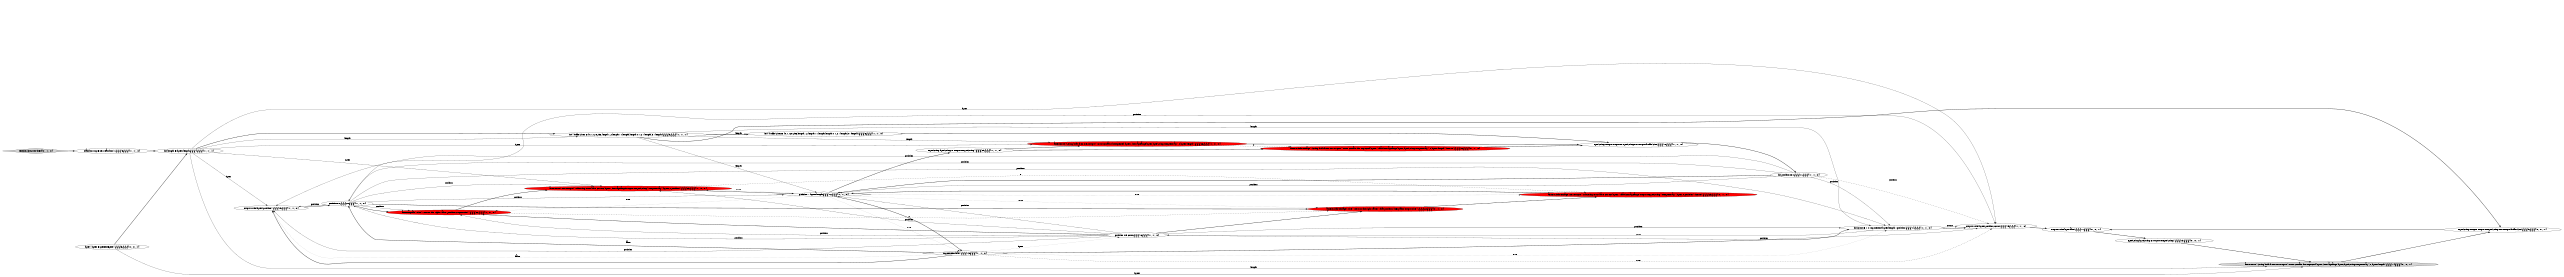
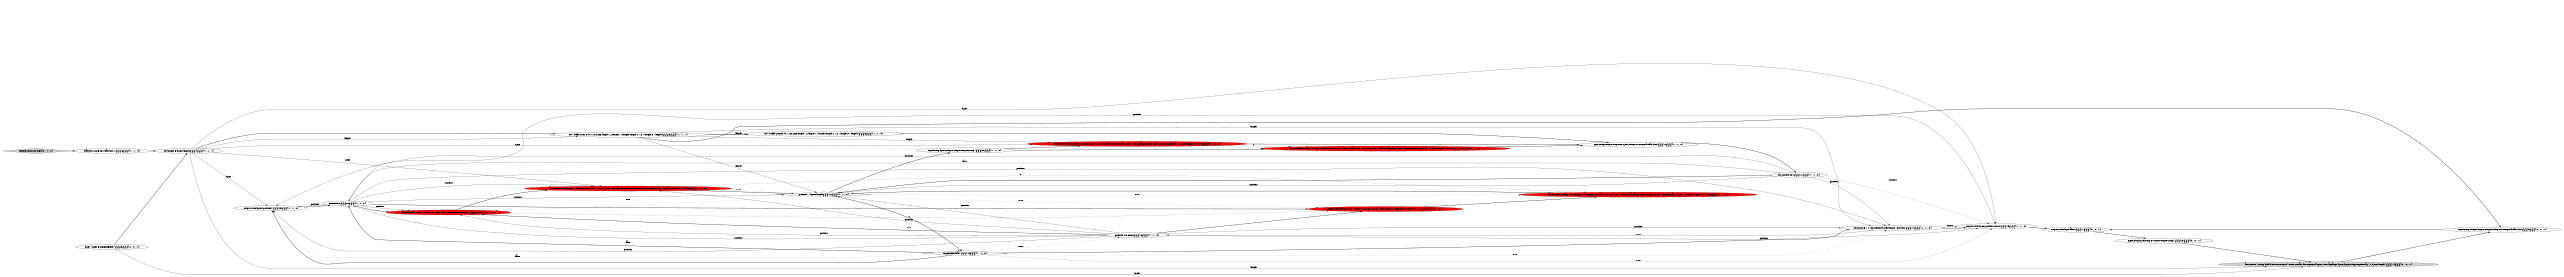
edge "int position = 0@@@11@@@['1', '1', '0']" -> "position++@@@20@@@['1', '1', '0']": label "position" -> "false"
edge "rng.nextBoolean()@@@13@@@['1', '1', '0']" -> "position += count@@@16@@@['1', '1', '0']": label "bytes" -> "true"
